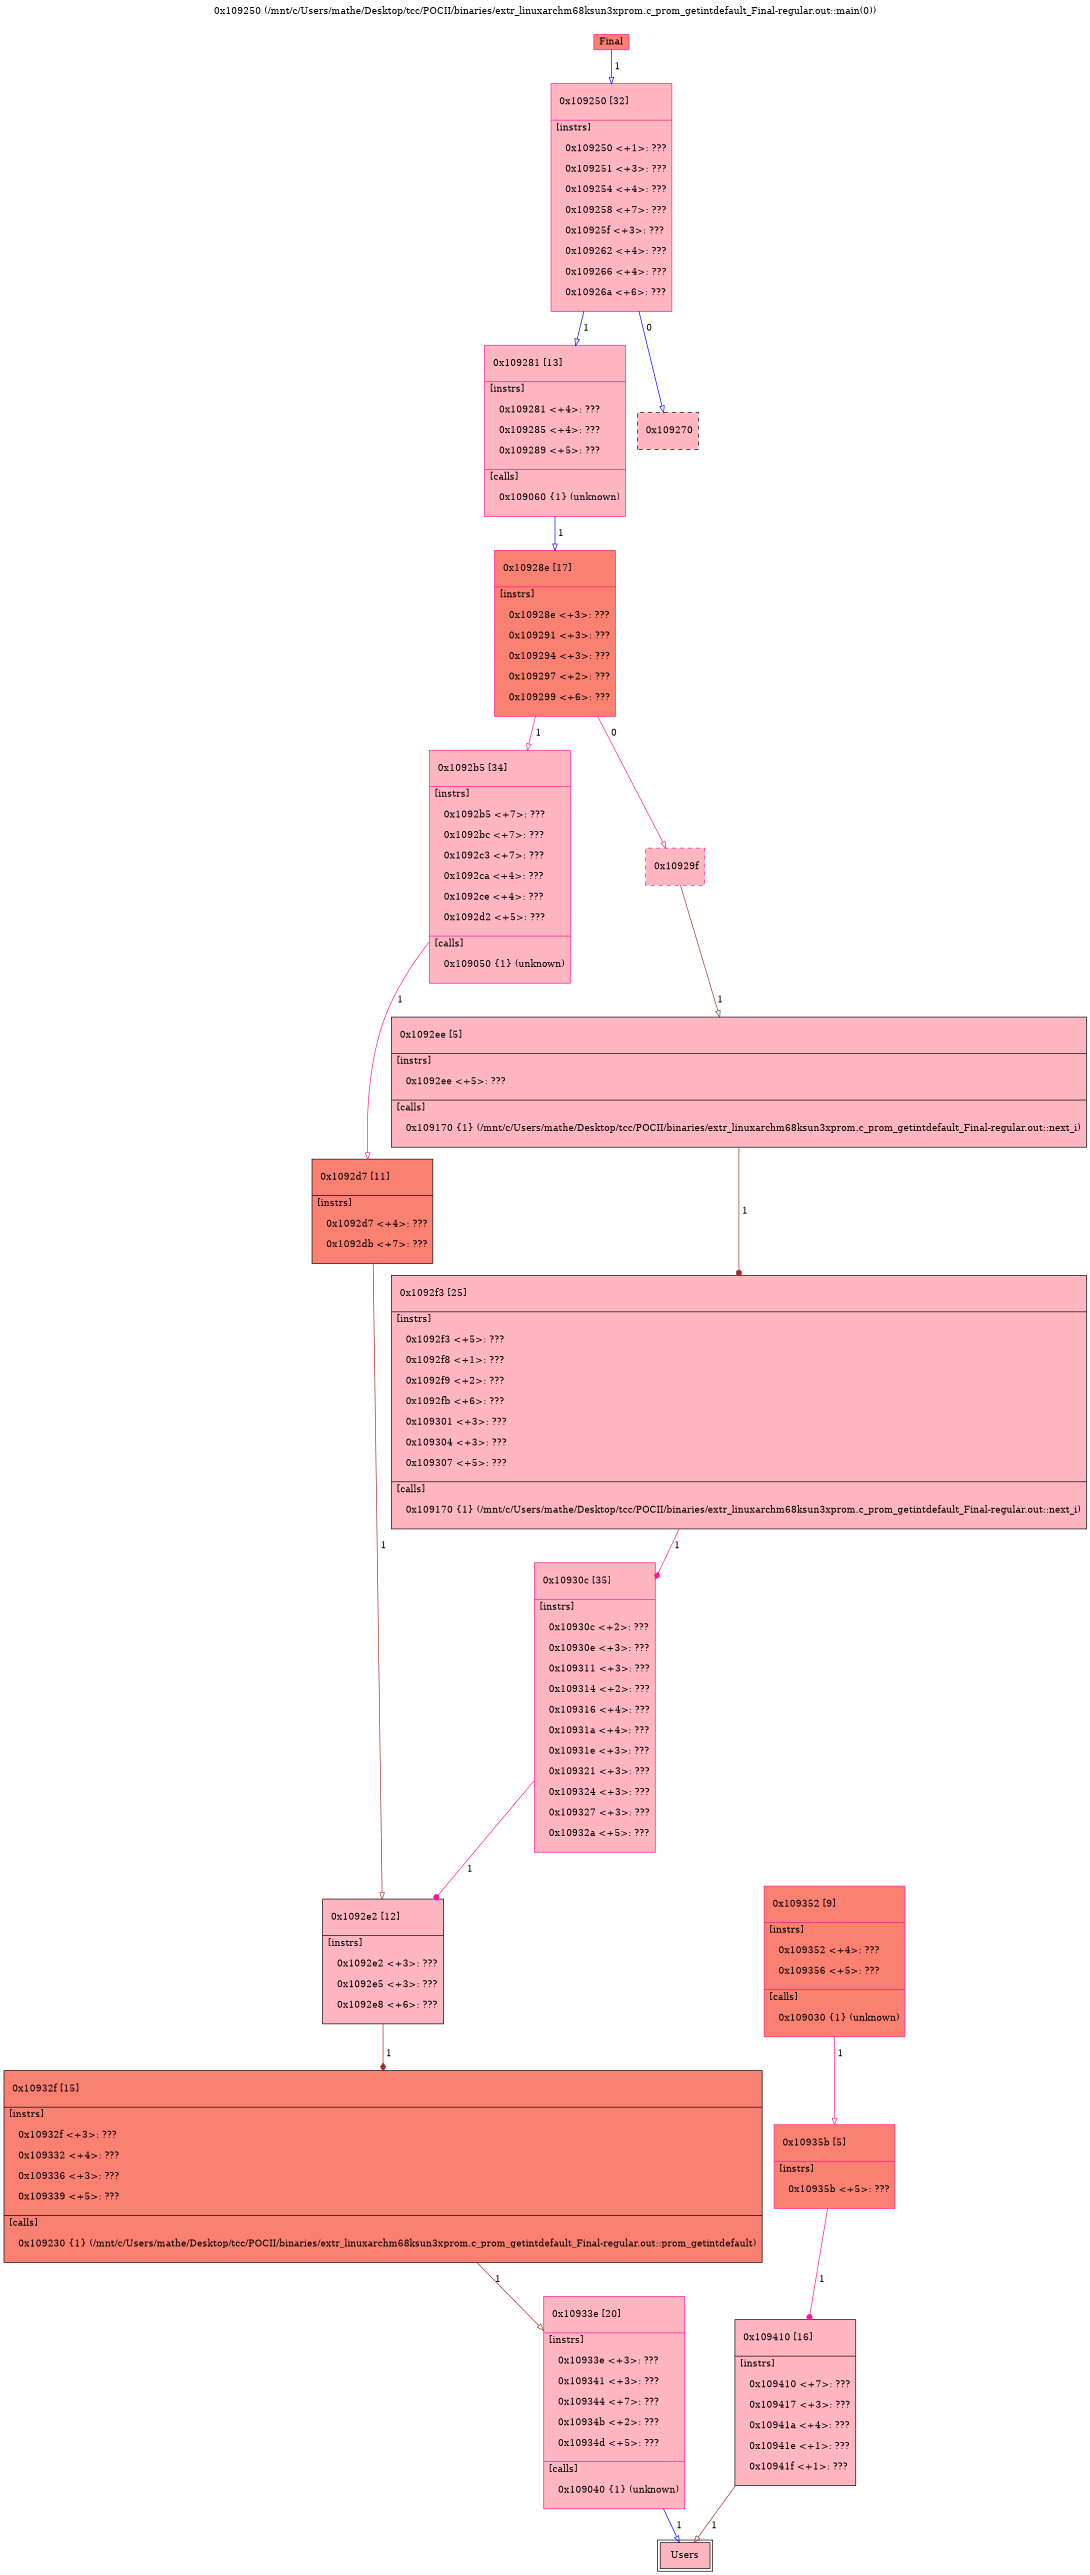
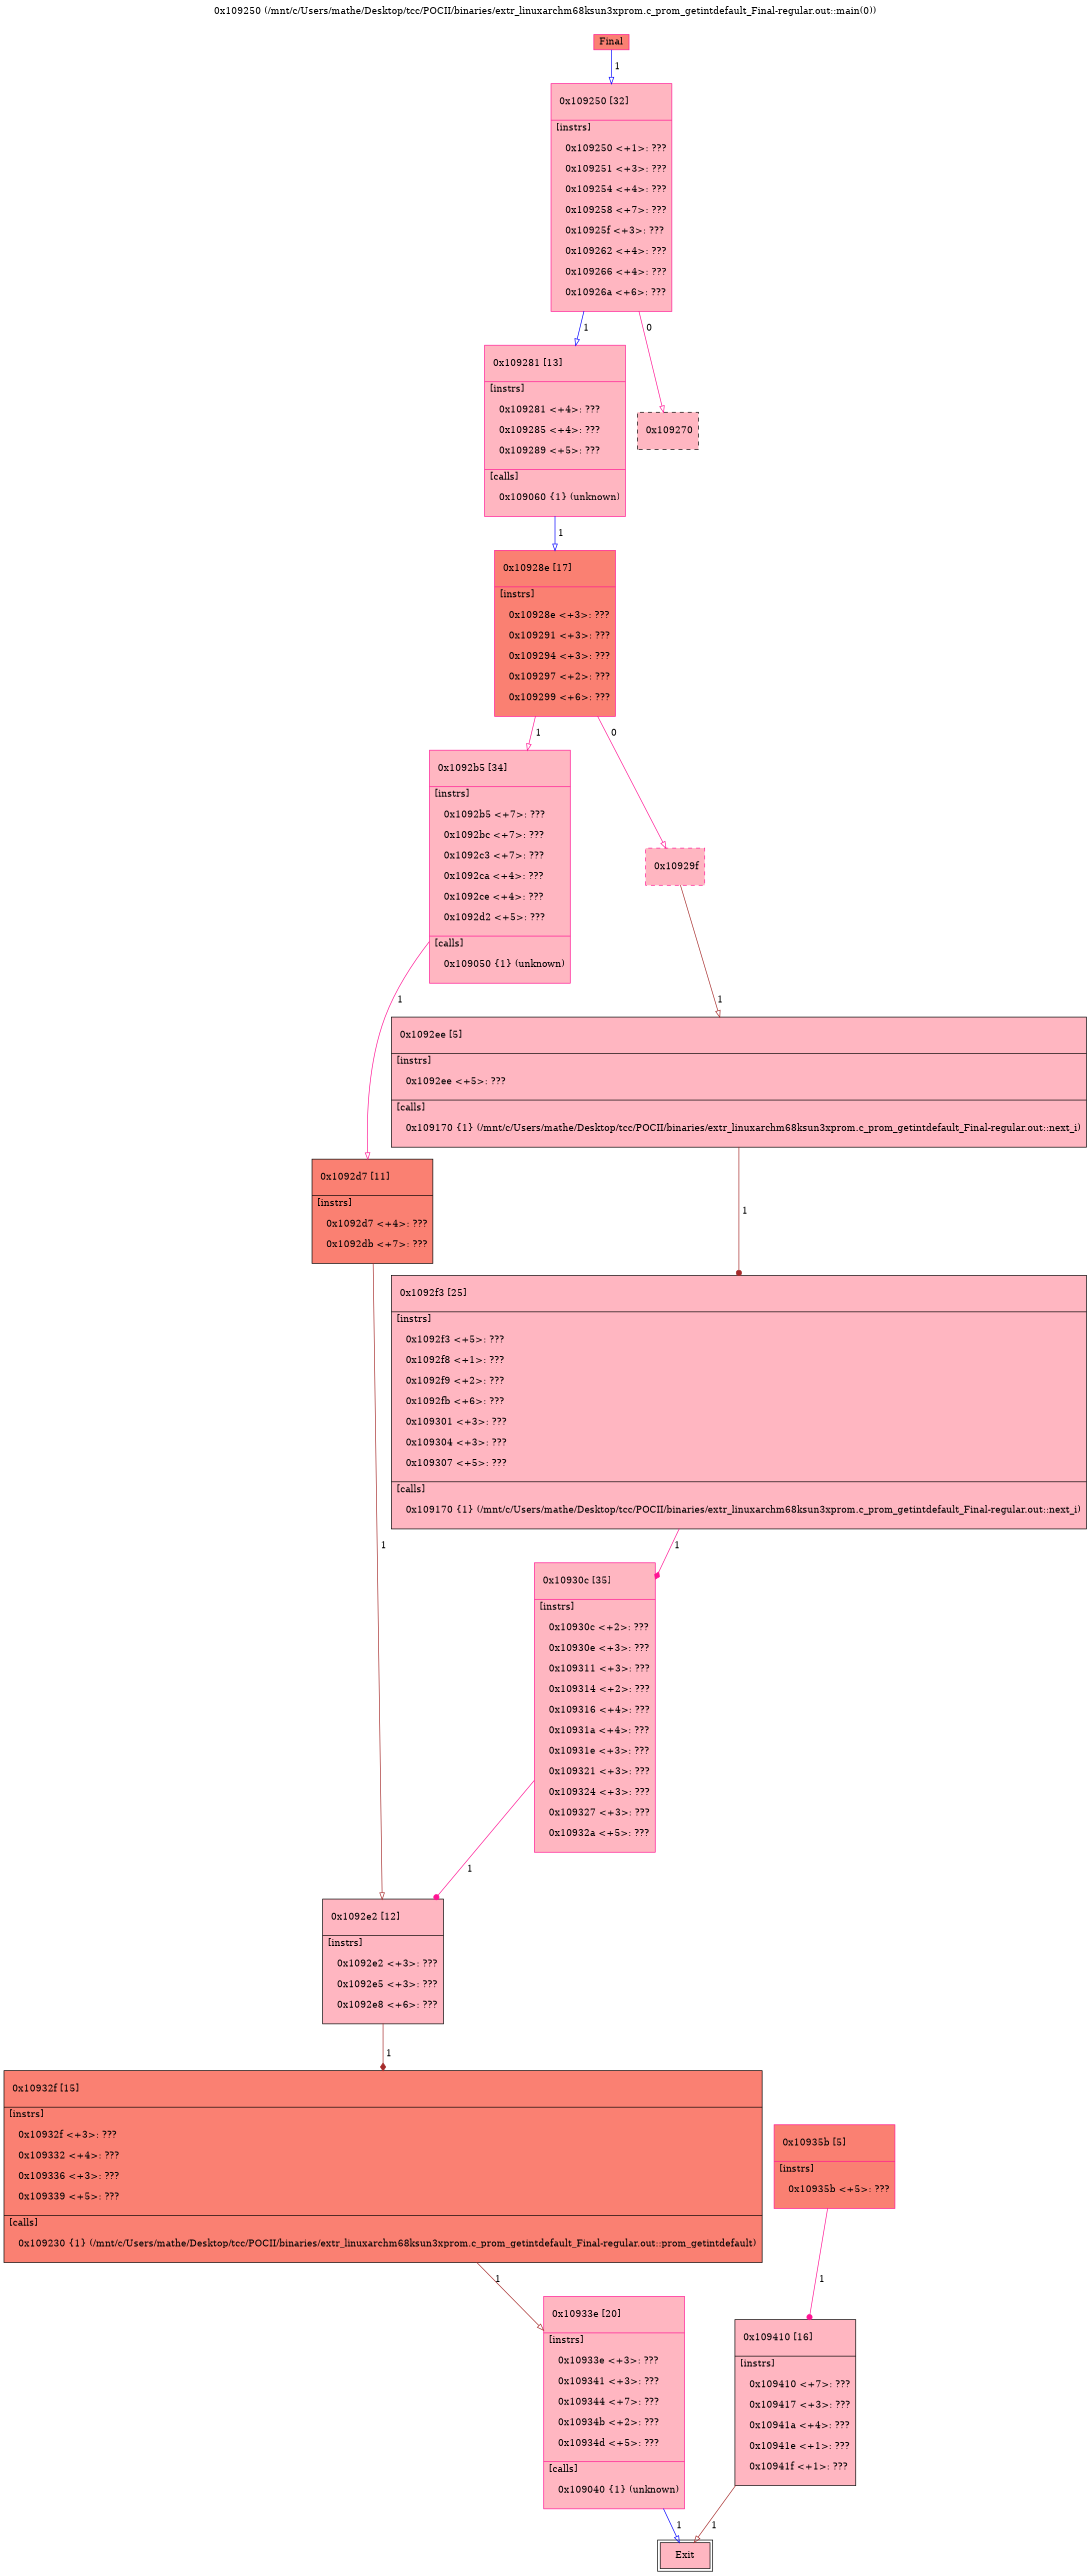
edge "0x109250 [32]" -> "0x109270": color blue -> deeppink
node "0x109352 [9]": removed
node "Users": label "Users" -> "Exit"
